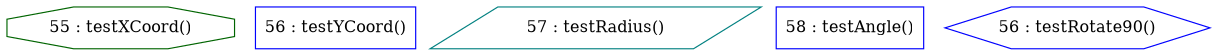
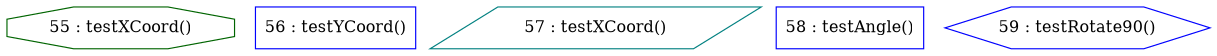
node "57 : testRadius()": label "57 : testRadius()" -> "57 : testXCoord()"
node "56 : testRotate90()": label "56 : testRotate90()" -> "59 : testRotate90()"
